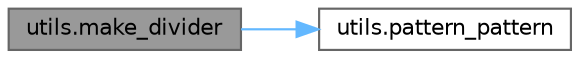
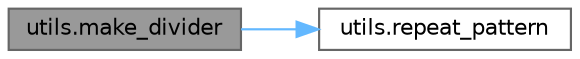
node "utils.pattern_pattern": label "utils.pattern_pattern" -> "utils.repeat_pattern"
